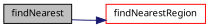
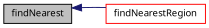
edge "findNearest" -> "findNearestRegion": reversed
